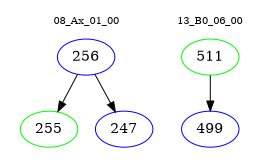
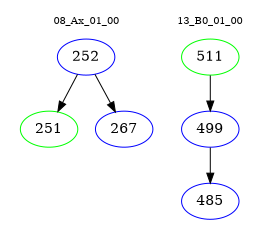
cluster "13_B0_06_00": label "13_B0_06_00" -> "13_B0_01_00"
node "256": label "256" -> "252"
node "255": label "255" -> "251"
node "247": label "247" -> "267"
node "485": added
